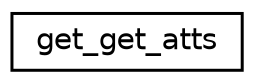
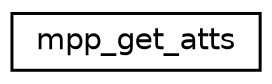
node "get_get_atts": label "get_get_atts" -> "mpp_get_atts"
